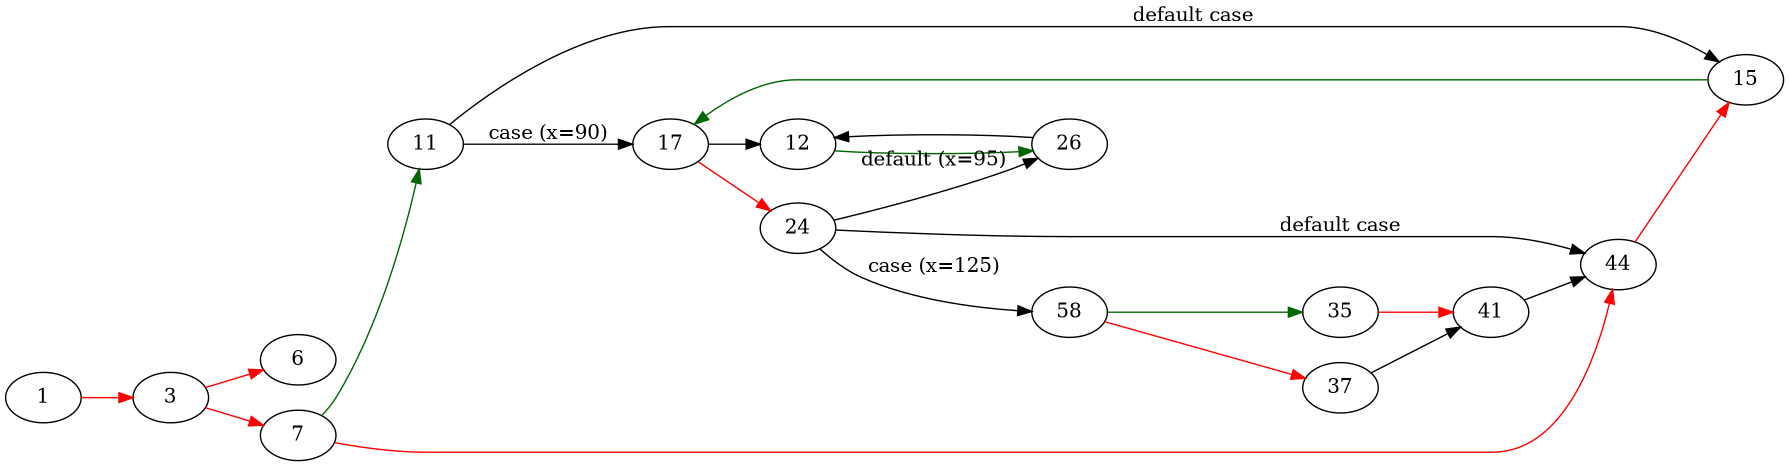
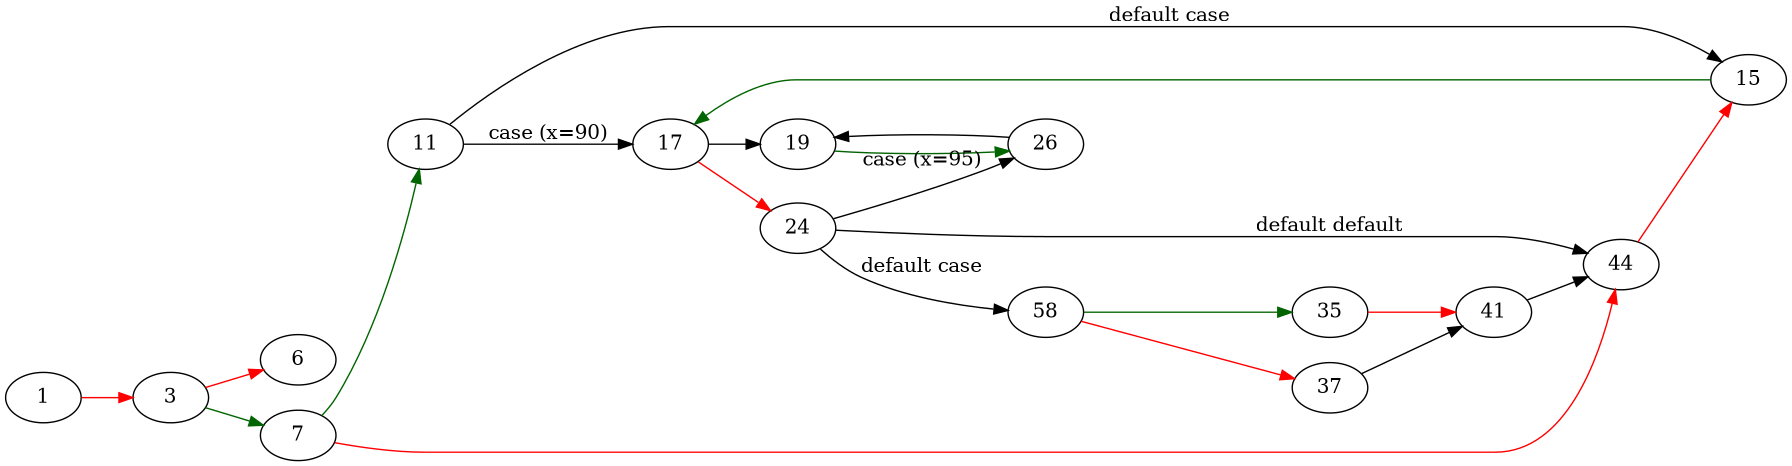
node "12": label "12" -> "19"
edge "24" -> "26": label "default (x=95)" -> "case (x=95)"
edge "24" -> "44": label "default case" -> "default default"
edge "24" -> "58": label "case (x=125)" -> "default case"
edge "3" -> "7": color red -> darkgreen
